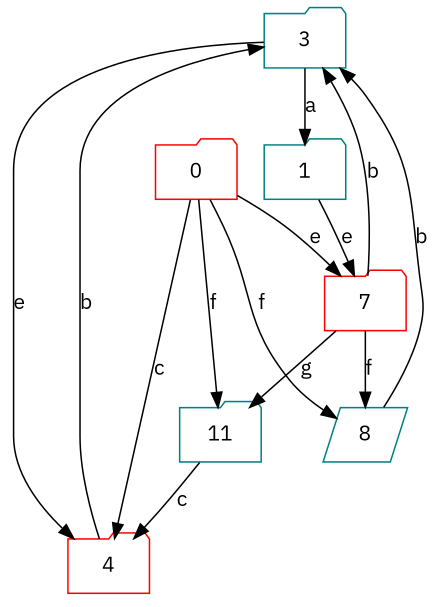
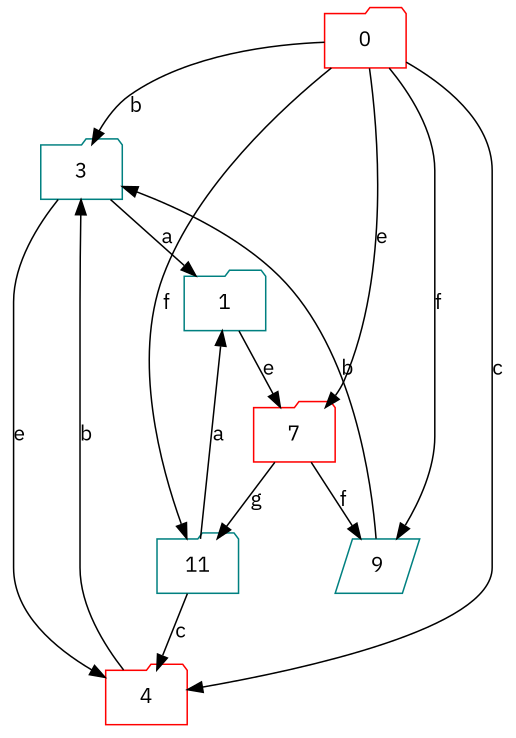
edge "7" -> "3": now "0" -> "3"
node "8": label "8" -> "9"
edge "11" -> "1": added, label "a"
